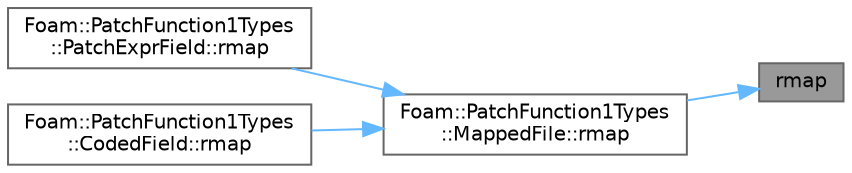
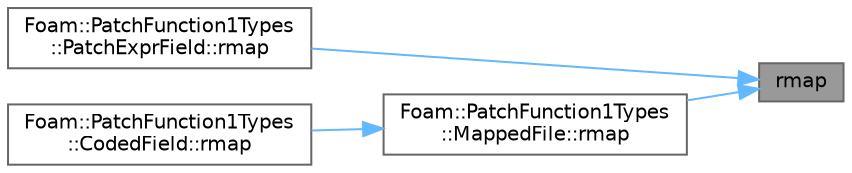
edge "Foam::PatchFunction1Types ::PatchExprField::rmap" -> "Foam::PatchFunction1Types ::MappedFile::rmap": now "Foam::PatchFunction1Types ::PatchExprField::rmap" -> "rmap"
